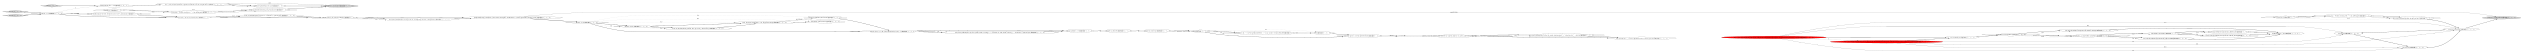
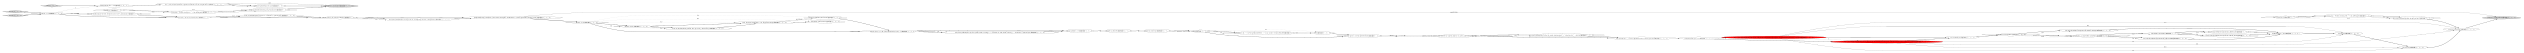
edge "{FileUtils.close(tOut)}@@@69@@@['1', '1', '0']" -> "tar(tfs,tOut)@@@59@@@['1', '1', '0']": now "longWarningGiven = false@@@57@@@['1', '1', '0']" -> "tar(tfs,tOut)@@@59@@@['1', '1', '0']"
node "TarOutputStream tOut = null@@@41@@@['1', '1', '0']": added
